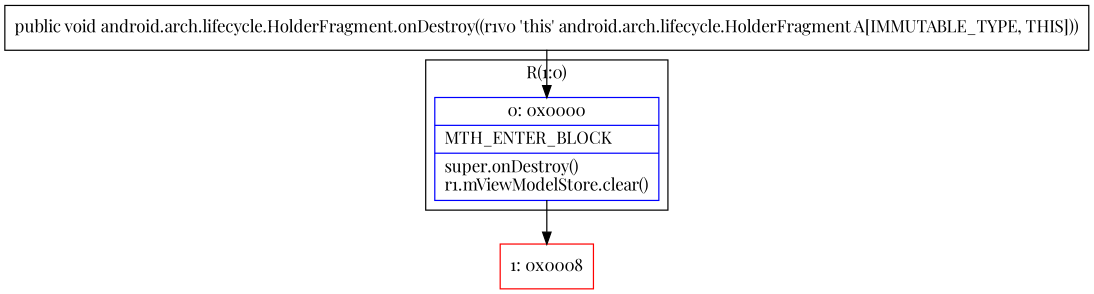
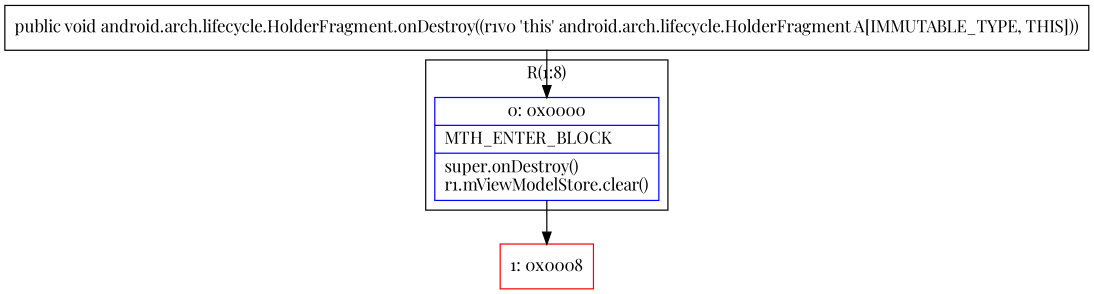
cluster "R(1:0)": label "R(1:0)" -> "R(1:8)"
